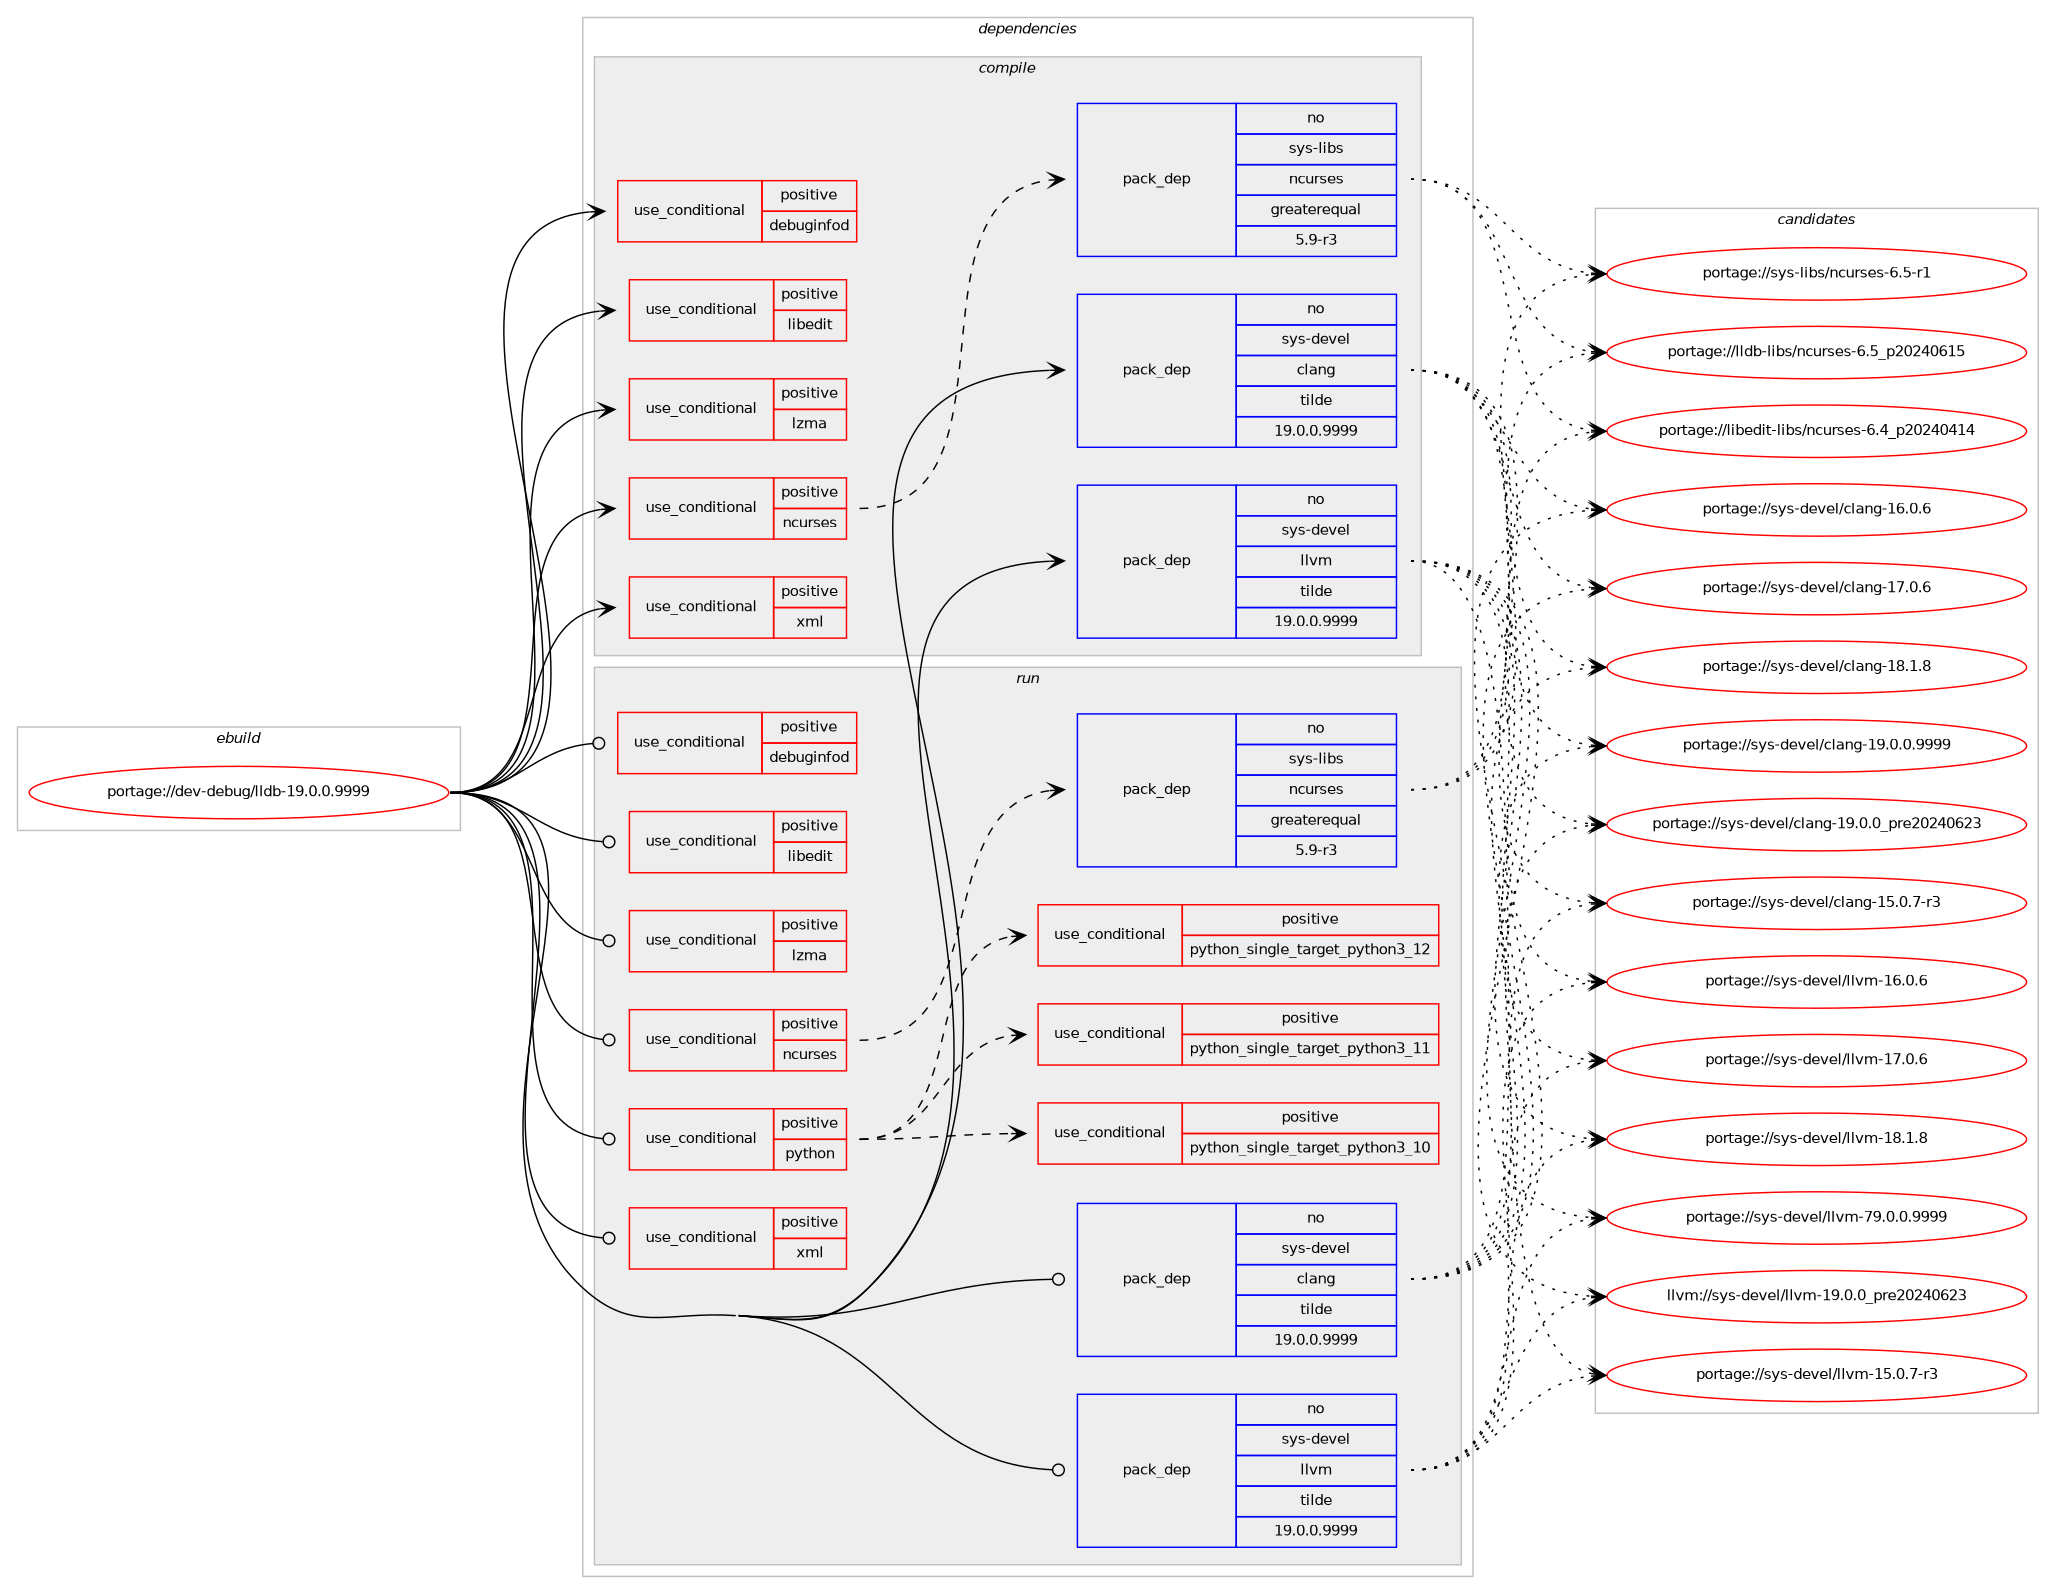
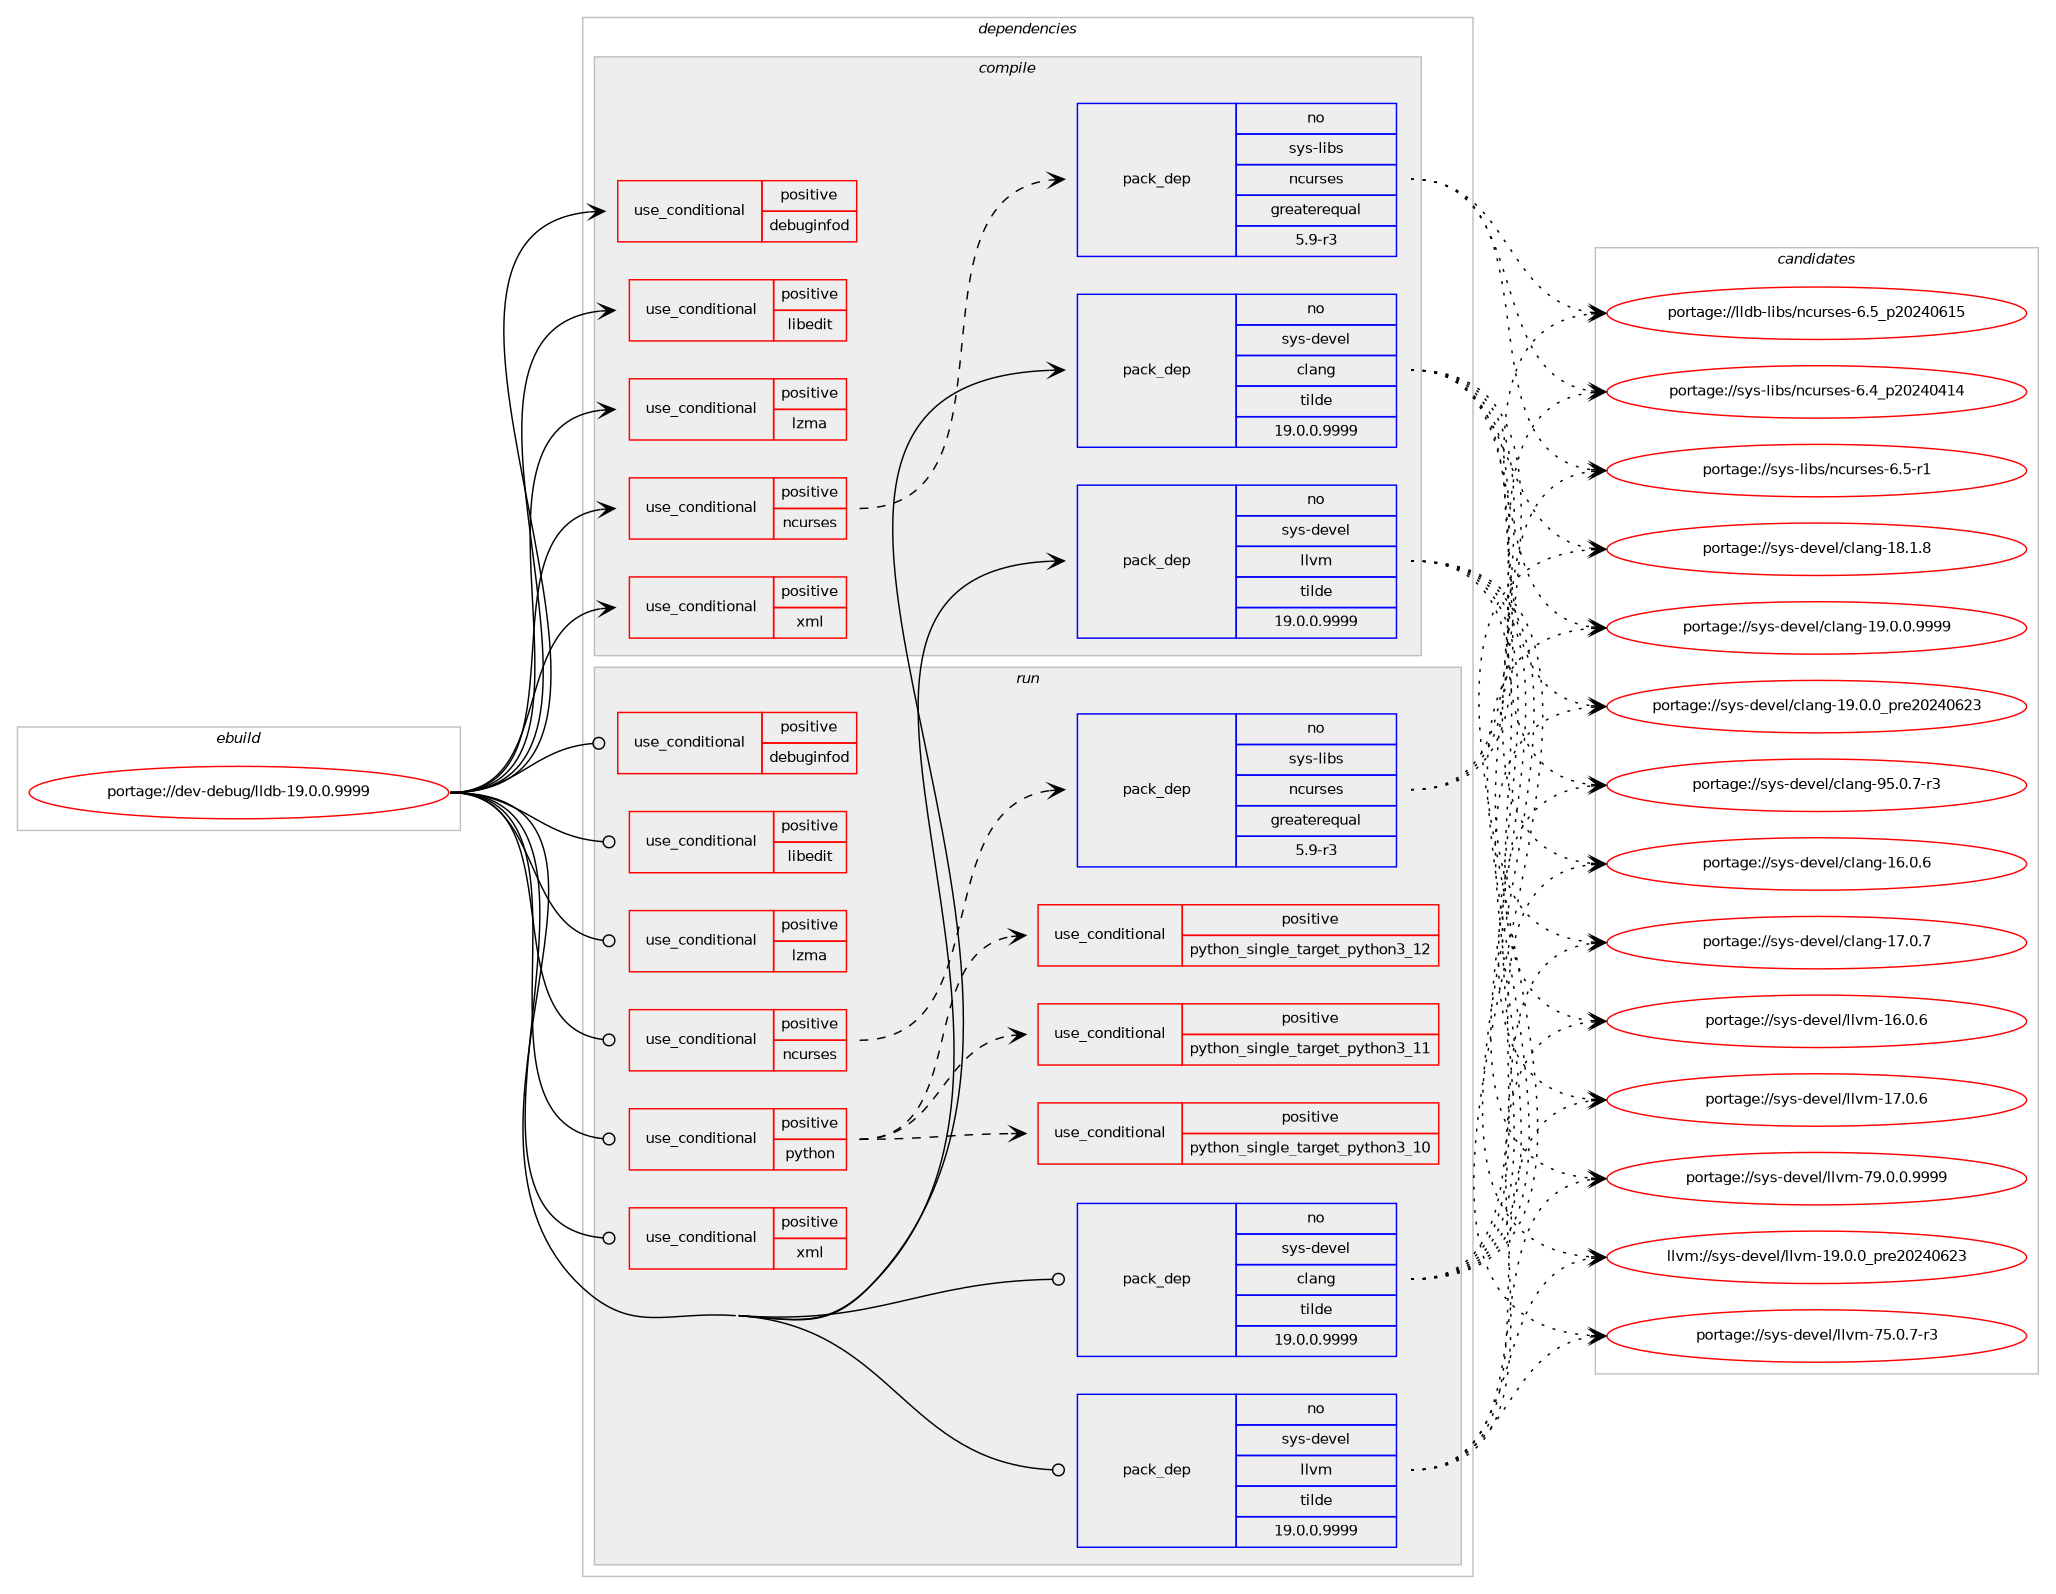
node "portage://libedit-libs/ncurses-6.4_p20240414": label "portage://libedit-libs/ncurses-6.4_p20240414" -> "portage://sys-libs/ncurses-6.4_p20240414"
node "portage://sys-devel/clang-17.0.6": label "portage://sys-devel/clang-17.0.6" -> "portage://sys-devel/clang-17.0.7"
node "portage://sys-devel/clang-15.0.7-r3": label "portage://sys-devel/clang-15.0.7-r3" -> "portage://sys-devel/clang-95.0.7-r3"
node "portage://sys-devel/llvm-18.1.8": removed
node "portage://sys-devel/llvm-15.0.7-r3": label "portage://sys-devel/llvm-15.0.7-r3" -> "portage://sys-devel/llvm-75.0.7-r3"
